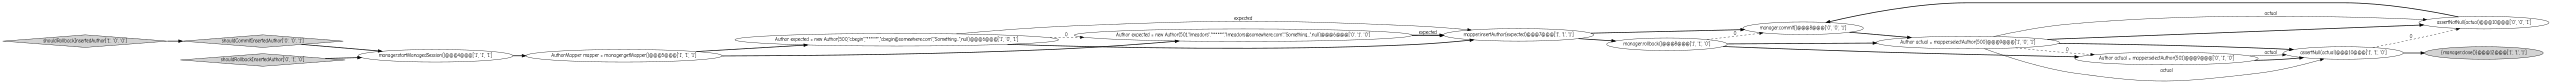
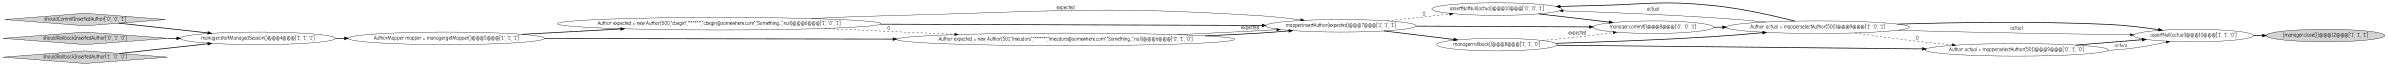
edge "manager.rollback()@@@8@@@['1', '1', '0']" -> "manager.commit()@@@8@@@['0', '0', '1']": label "0" -> "expected"
edge "assertNull(actual)@@@10@@@['1', '1', '0']" -> "assertNotNull(actual)@@@10@@@['0', '0', '1']": now "mapper.insertAuthor(expected)@@@7@@@['1', '1', '1']" -> "assertNotNull(actual)@@@10@@@['0', '0', '1']"
edge "shouldRollbackInsertedAuthor['1', '0', '0']" -> "shouldCommitInsertedAuthor['0', '0', '1']": now "shouldRollbackInsertedAuthor['1', '0', '0']" -> "manager.startManagedSession()@@@4@@@['1', '1', '1']"
